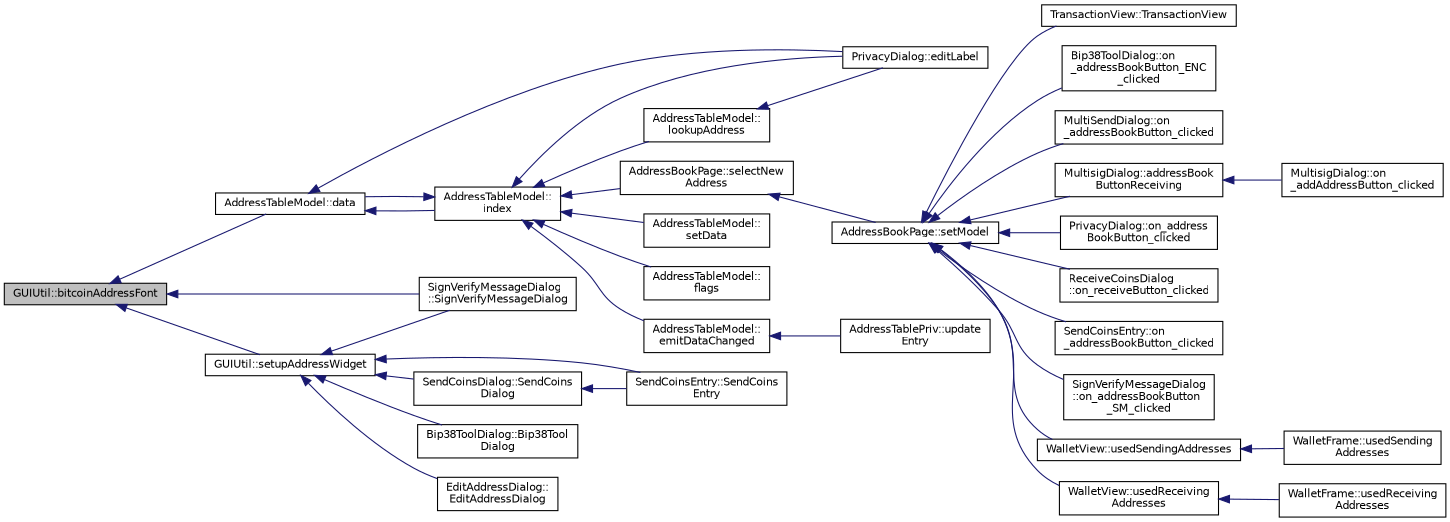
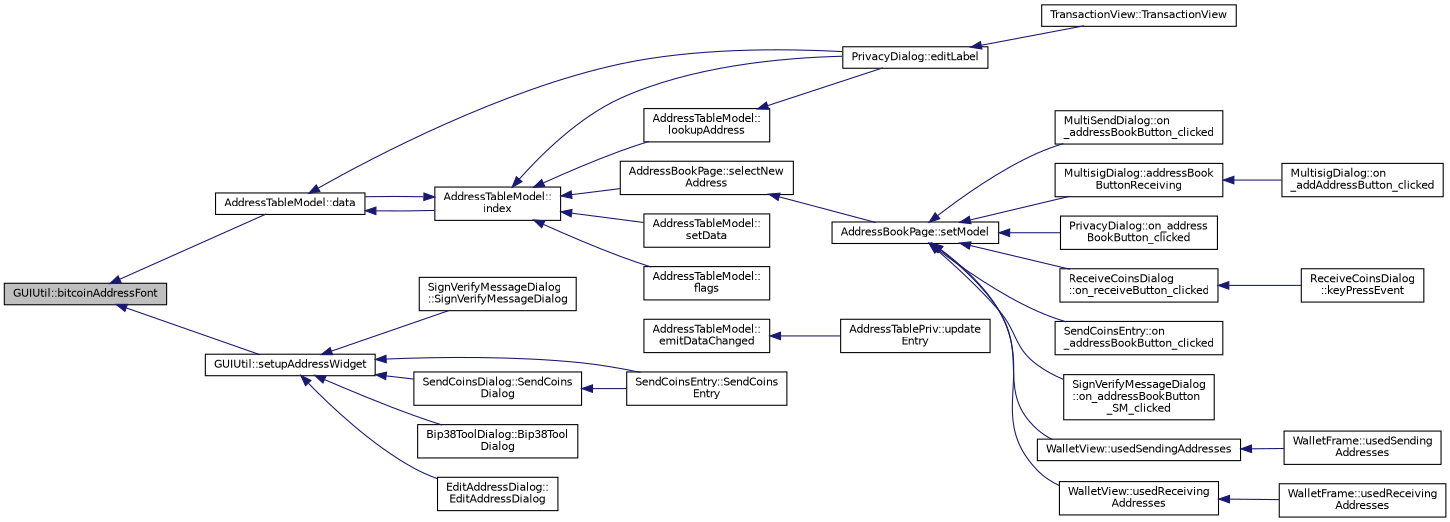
node "Bip38ToolDialog::on _addressBookButton_ENC _clicked": removed
edge "TransactionView::TransactionView" -> "AddressBookPage::setModel": now "TransactionView::TransactionView" -> "PrivacyDialog::editLabel"
edge "AddressTableModel:: emitDataChanged" -> "AddressTableModel:: index": removed
node "ReceiveCoinsDialog ::keyPressEvent": added
edge "SignVerifyMessageDialog ::SignVerifyMessageDialog" -> "GUIUtil::bitcoinAddressFont": removed
